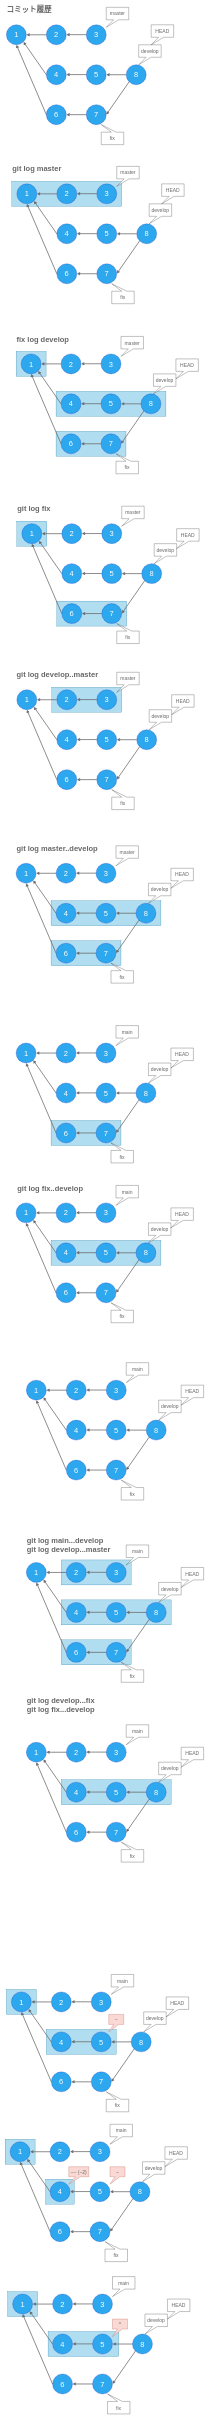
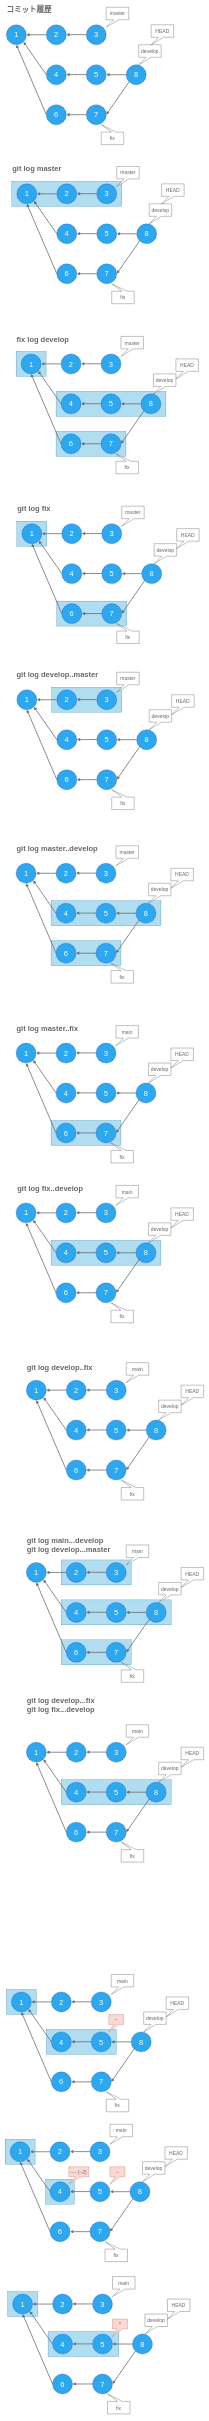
node "git log master..fix": added
node "git log develop..fix": added
